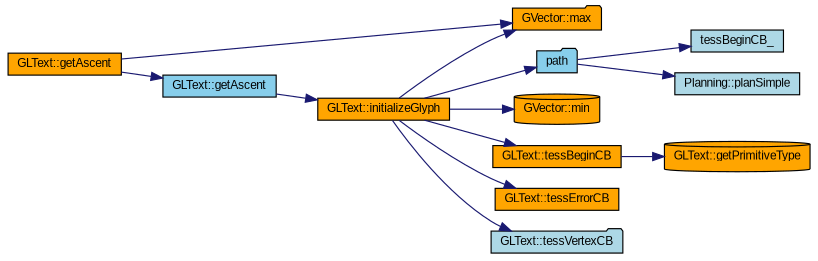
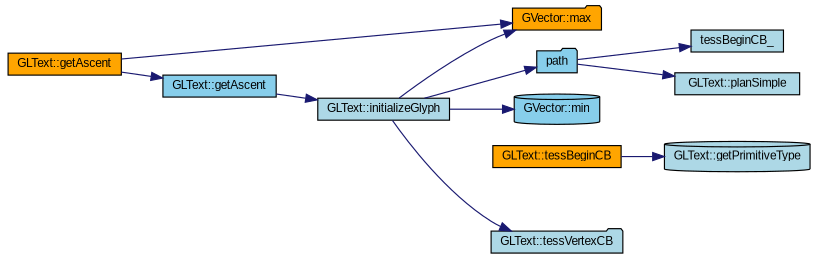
node "Planning::planSimple": label "Planning::planSimple" -> "GLText::planSimple"
node "GLText::initializeGlyph": fillcolor orange -> lightblue
node "GVector::min": fillcolor orange -> skyblue
edge "GLText::initializeGlyph" -> "GLText::tessBeginCB": removed
node "GLText::getPrimitiveType": fillcolor orange -> lightblue
node "GLText::tessErrorCB": removed
